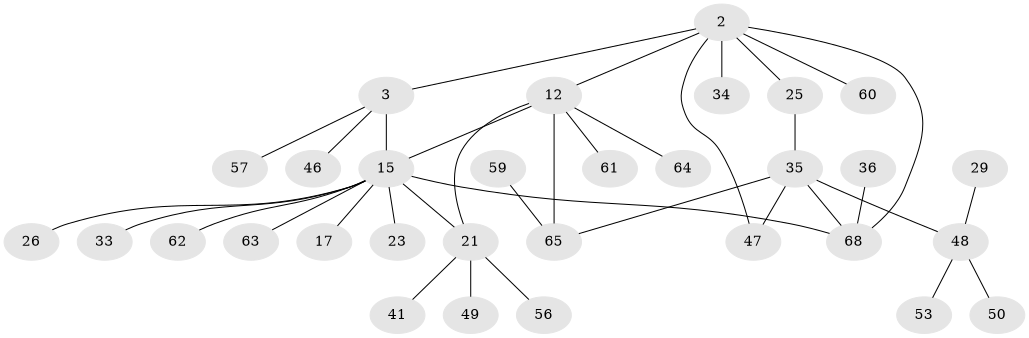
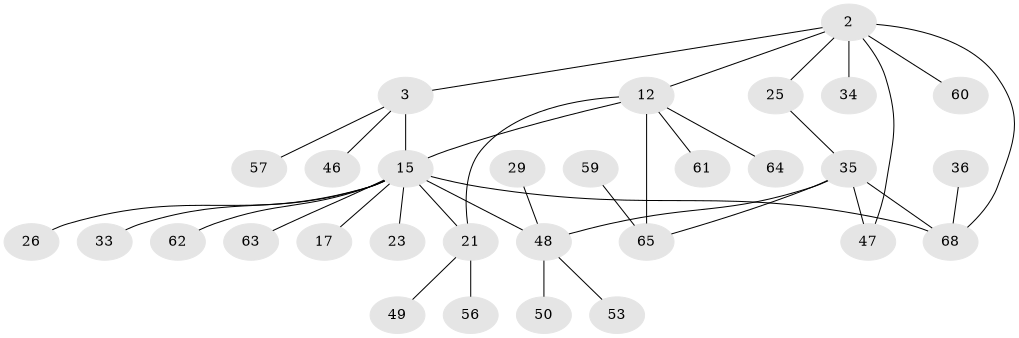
edge "15" -- "48": added
node "41": removed
